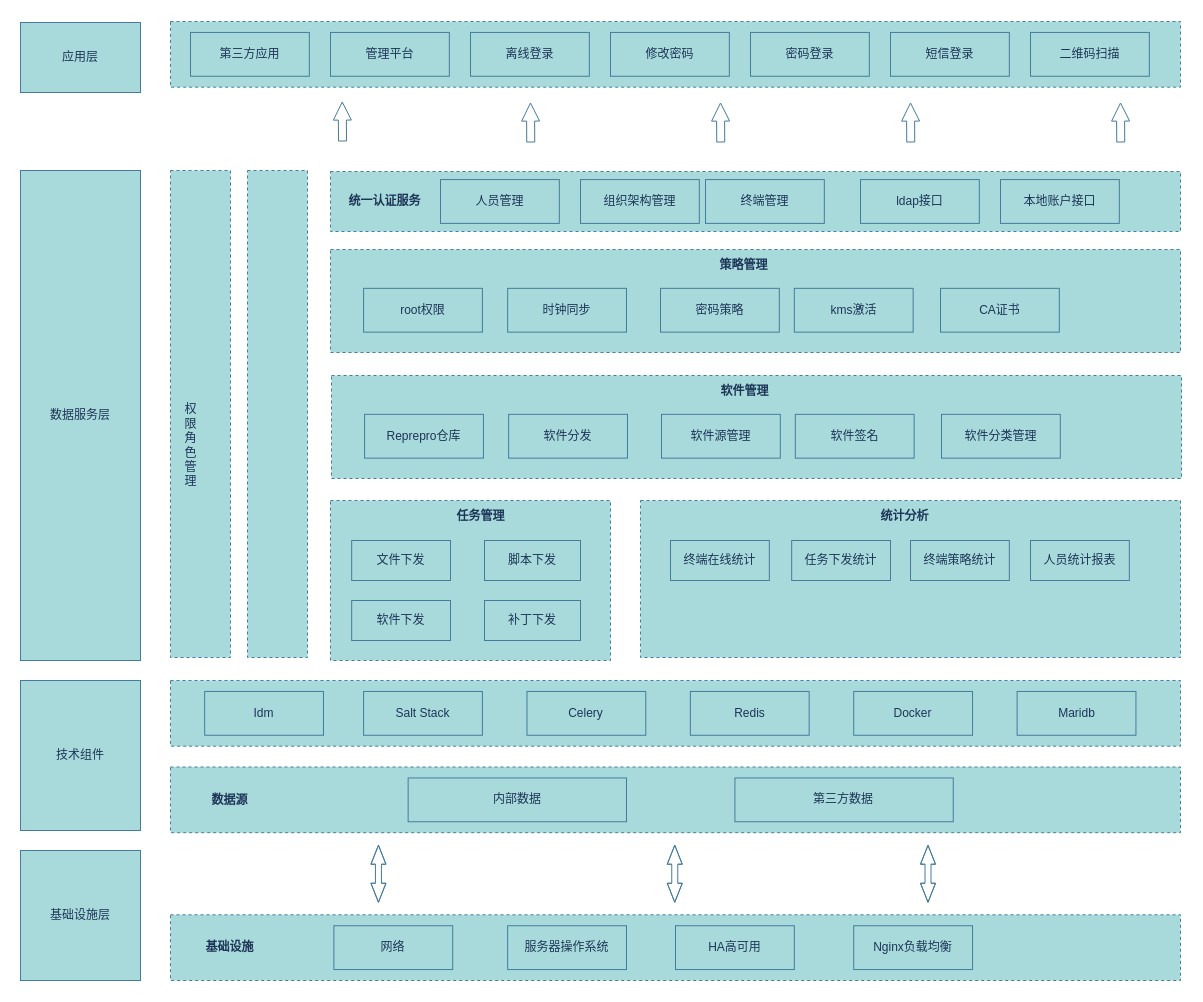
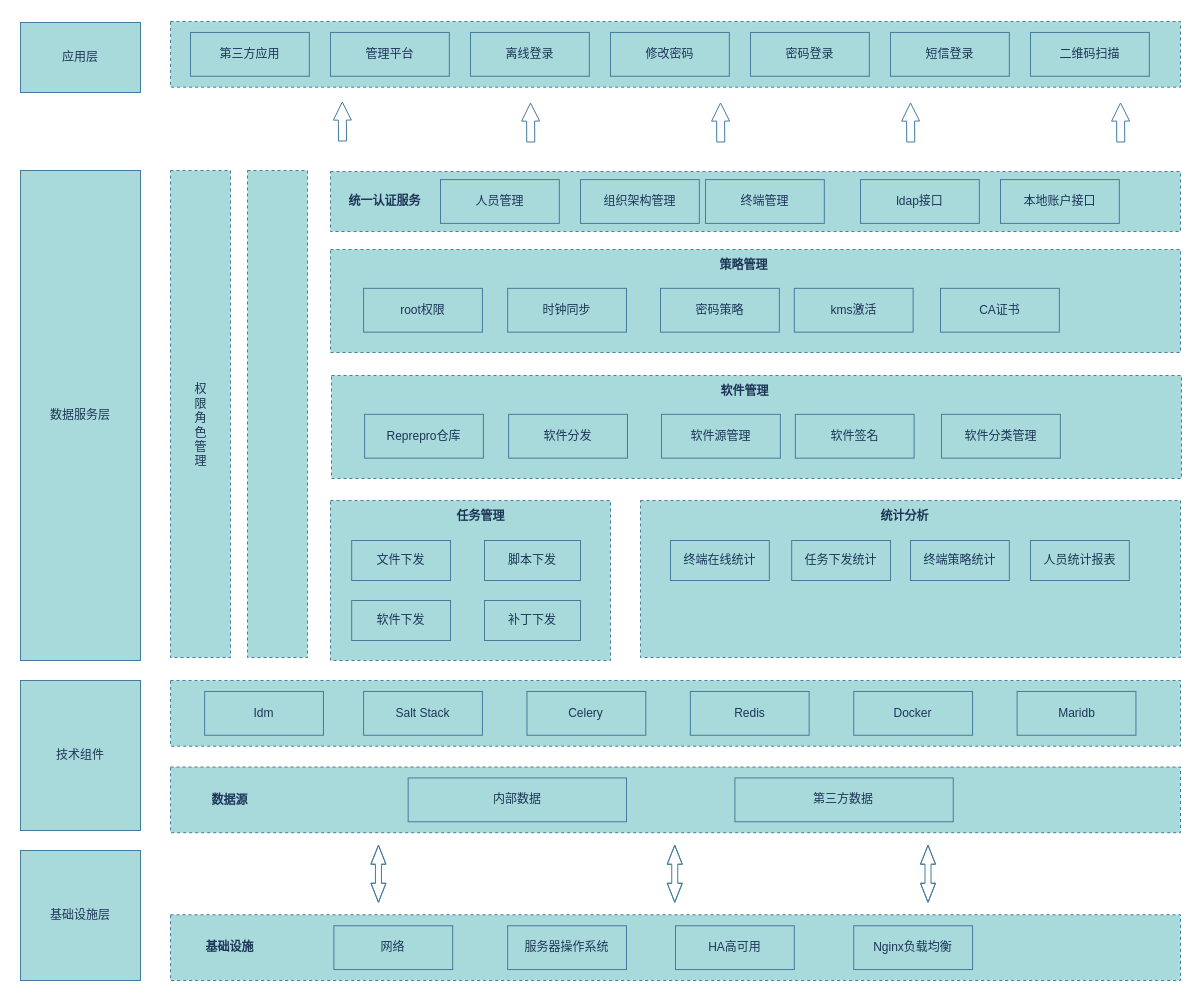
node "权 限 角 色 管 理": moved (191, 446) -> (201, 426)
